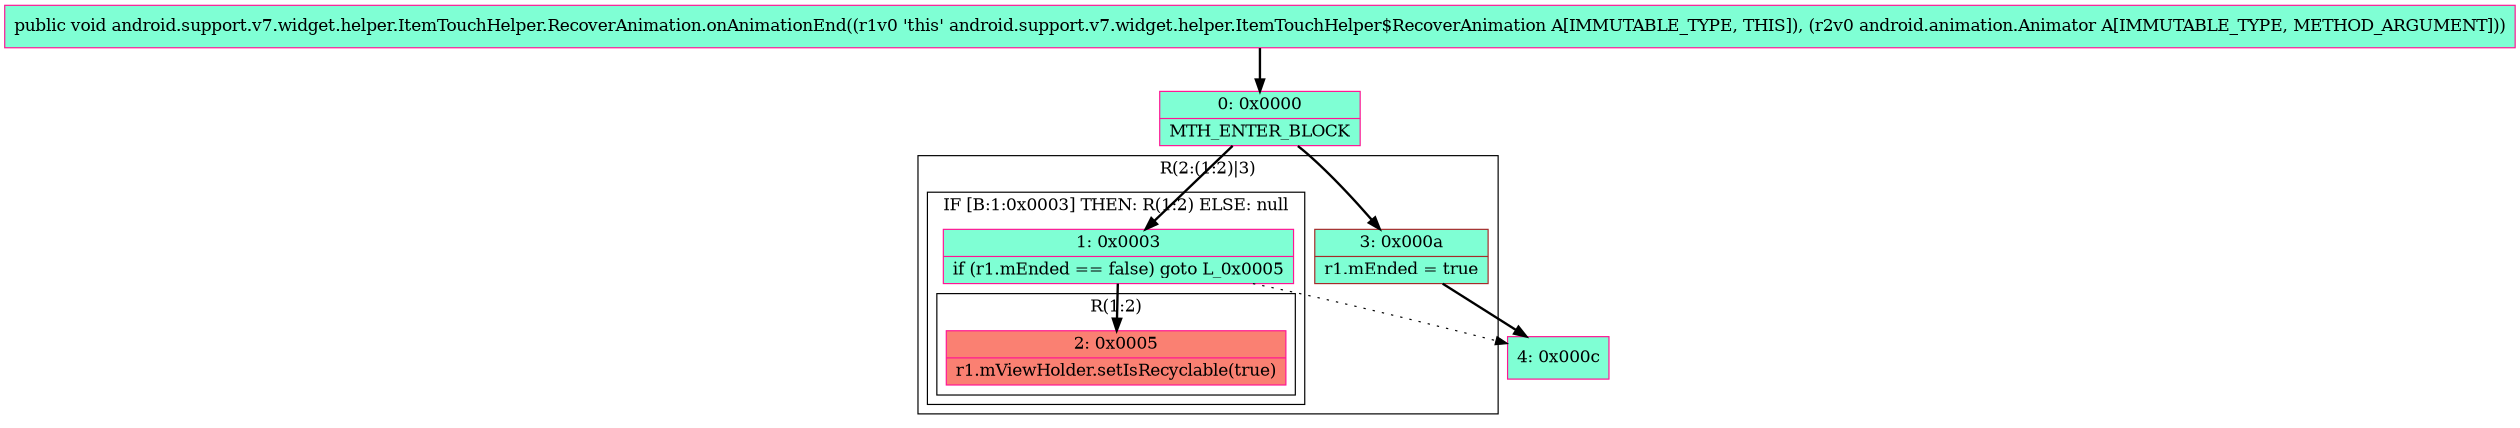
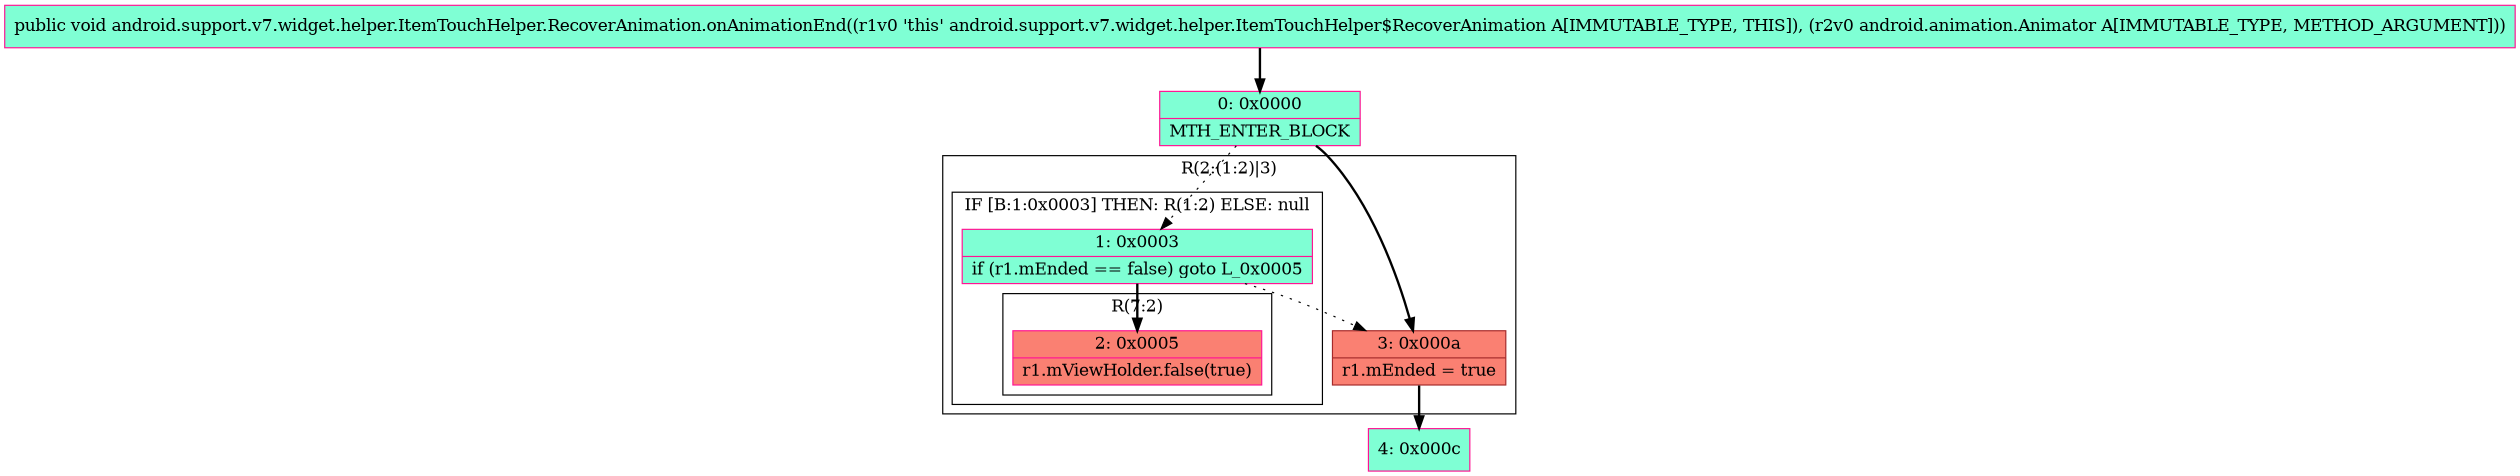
edge "0: 0x0000" -> "1: 0x0003": style bold -> dotted
node "3: 0x000a": fillcolor aquamarine -> salmon
cluster "R(1:2)": label "R(1:2)" -> "R(7:2)"
edge "1: 0x0003" -> "4: 0x000c": now "1: 0x0003" -> "3: 0x000a"
node "2: 0x0005": text "r1.mViewHolder.setIsRecyclable(true)" -> "r1.mViewHolder.false(true)"
